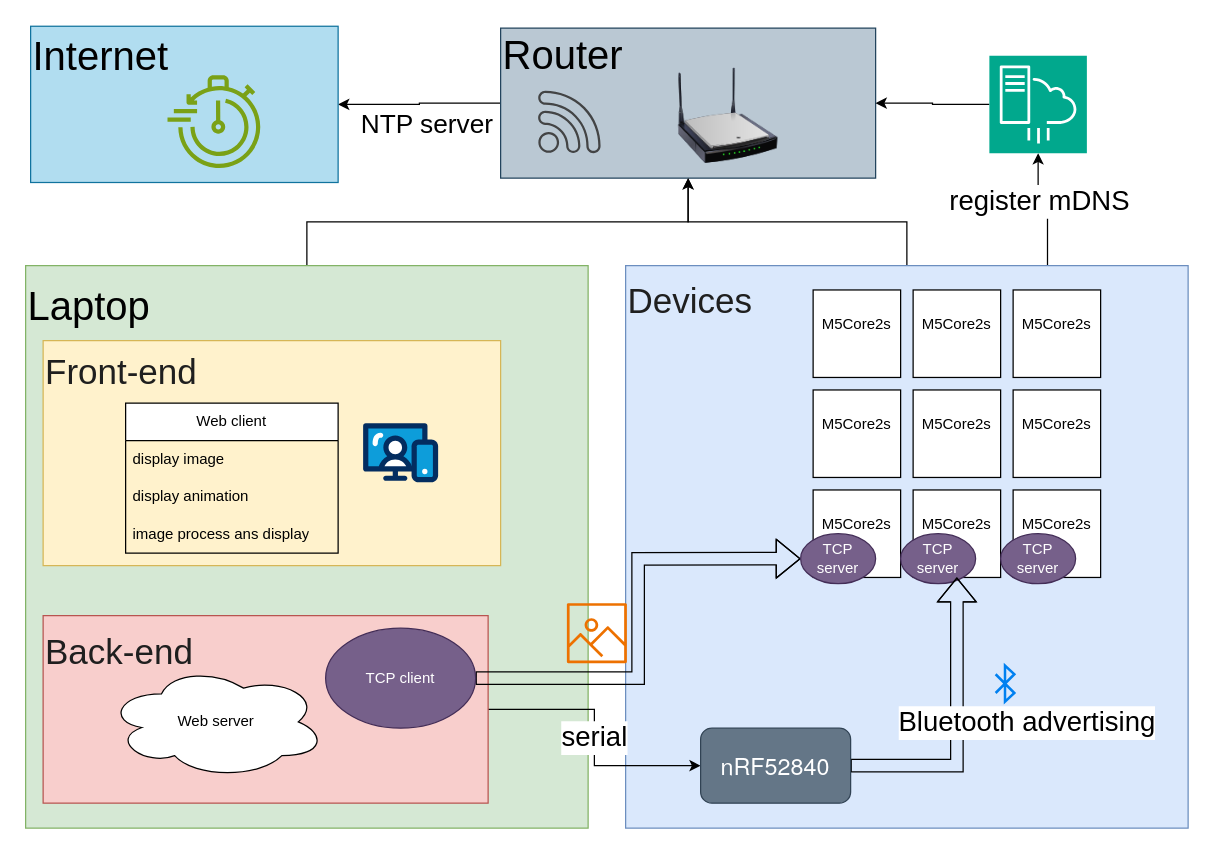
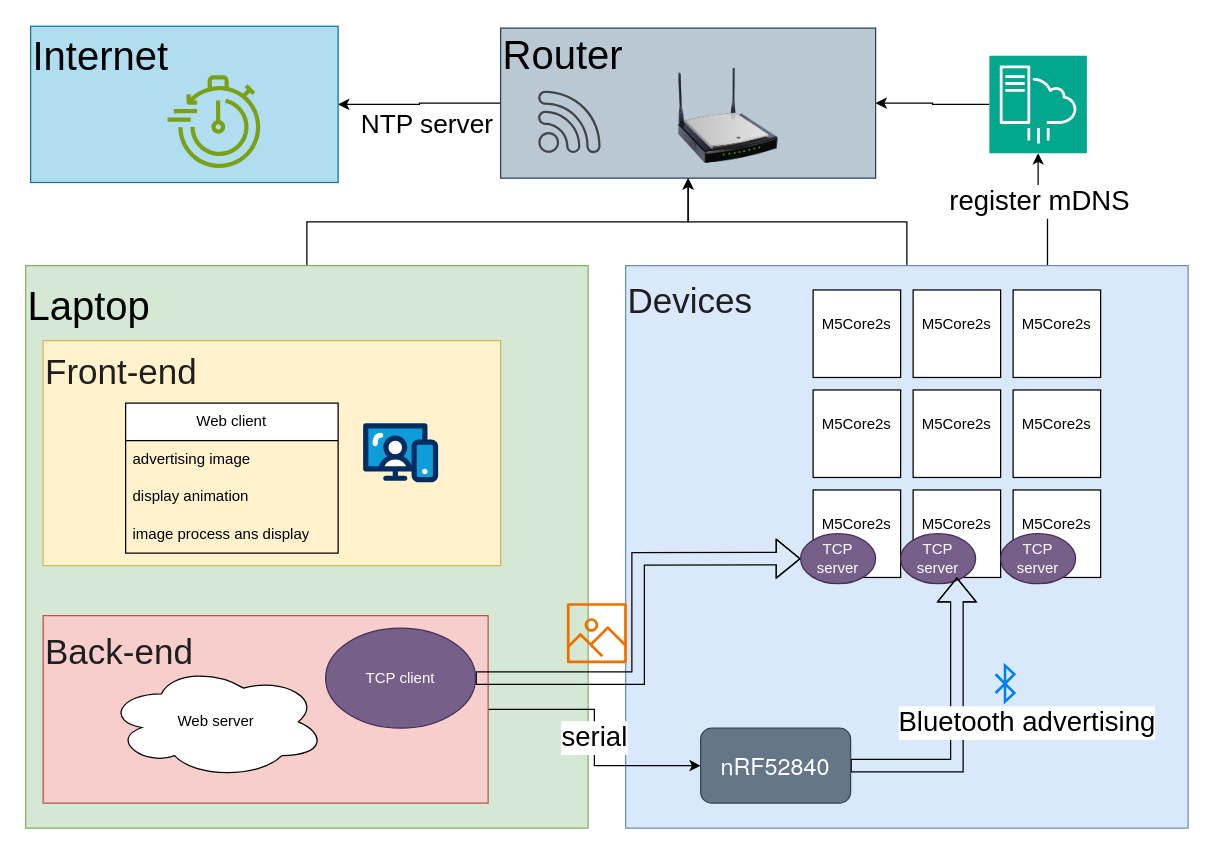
node "display image": label "display image" -> "advertising image"
